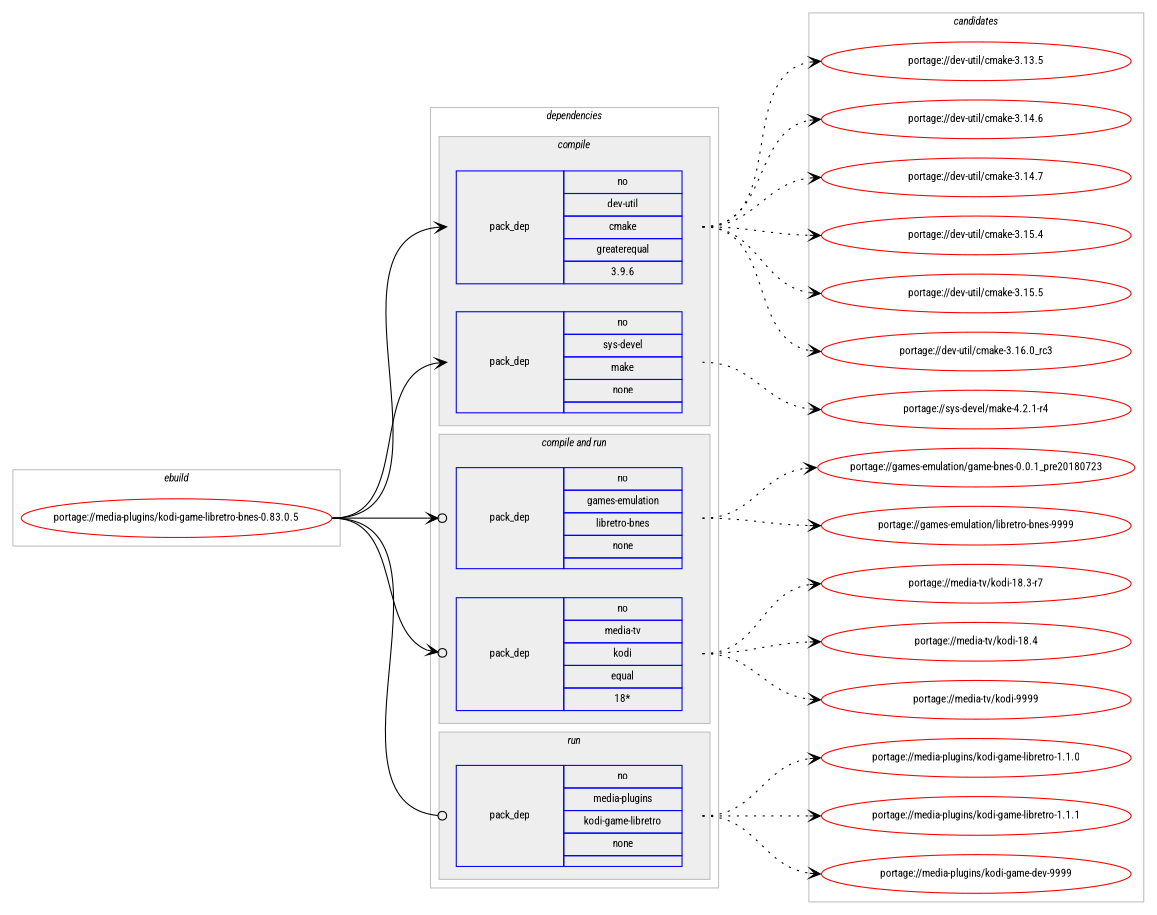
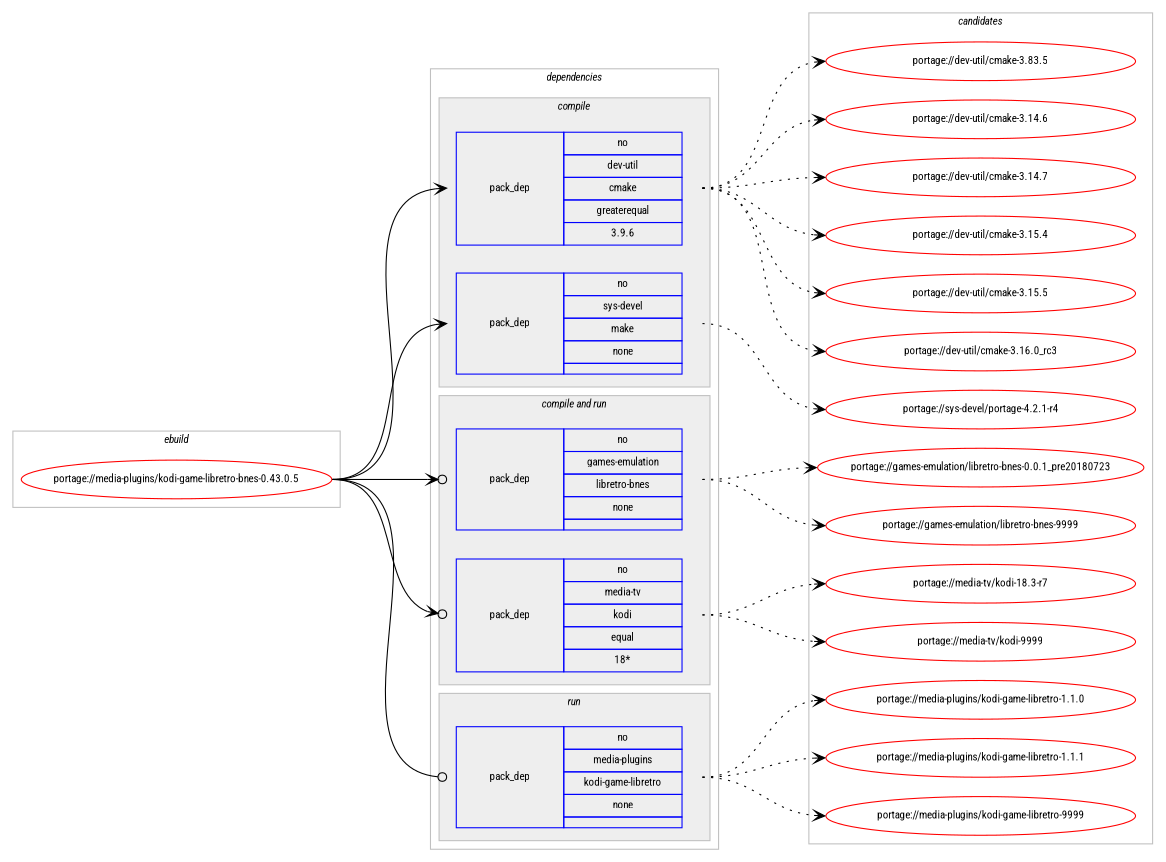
node "portage://dev-util/cmake-3.13.5": label "portage://dev-util/cmake-3.13.5" -> "portage://dev-util/cmake-3.83.5"
node "portage://sys-devel/make-4.2.1-r4": label "portage://sys-devel/make-4.2.1-r4" -> "portage://sys-devel/portage-4.2.1-r4"
node "portage://games-emulation/game-bnes-0.0.1_pre20180723": label "portage://games-emulation/game-bnes-0.0.1_pre20180723" -> "portage://games-emulation/libretro-bnes-0.0.1_pre20180723"
node "portage://media-plugins/kodi-game-libretro-bnes-0.83.0.5": label "portage://media-plugins/kodi-game-libretro-bnes-0.83.0.5" -> "portage://media-plugins/kodi-game-libretro-bnes-0.43.0.5"
node "portage://media-tv/kodi-18.4": removed
node "portage://media-plugins/kodi-game-dev-9999": label "portage://media-plugins/kodi-game-dev-9999" -> "portage://media-plugins/kodi-game-libretro-9999"
